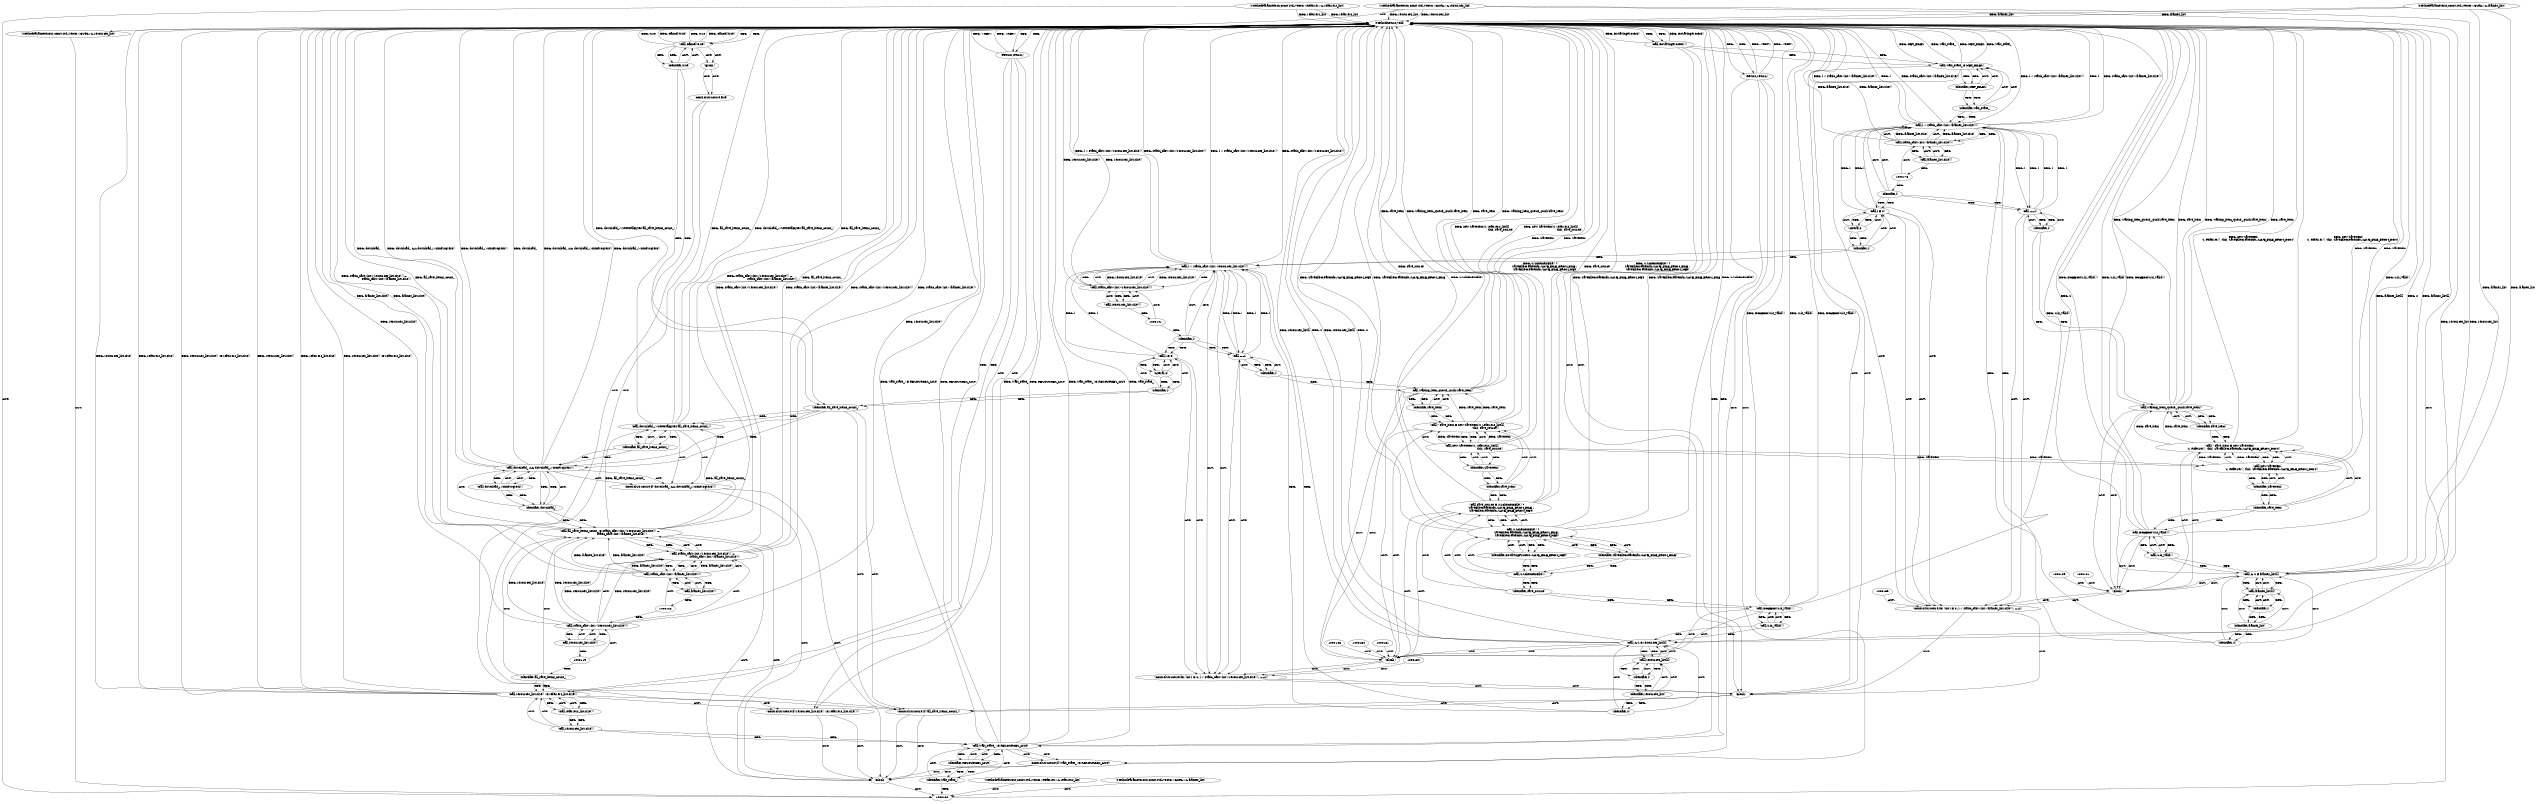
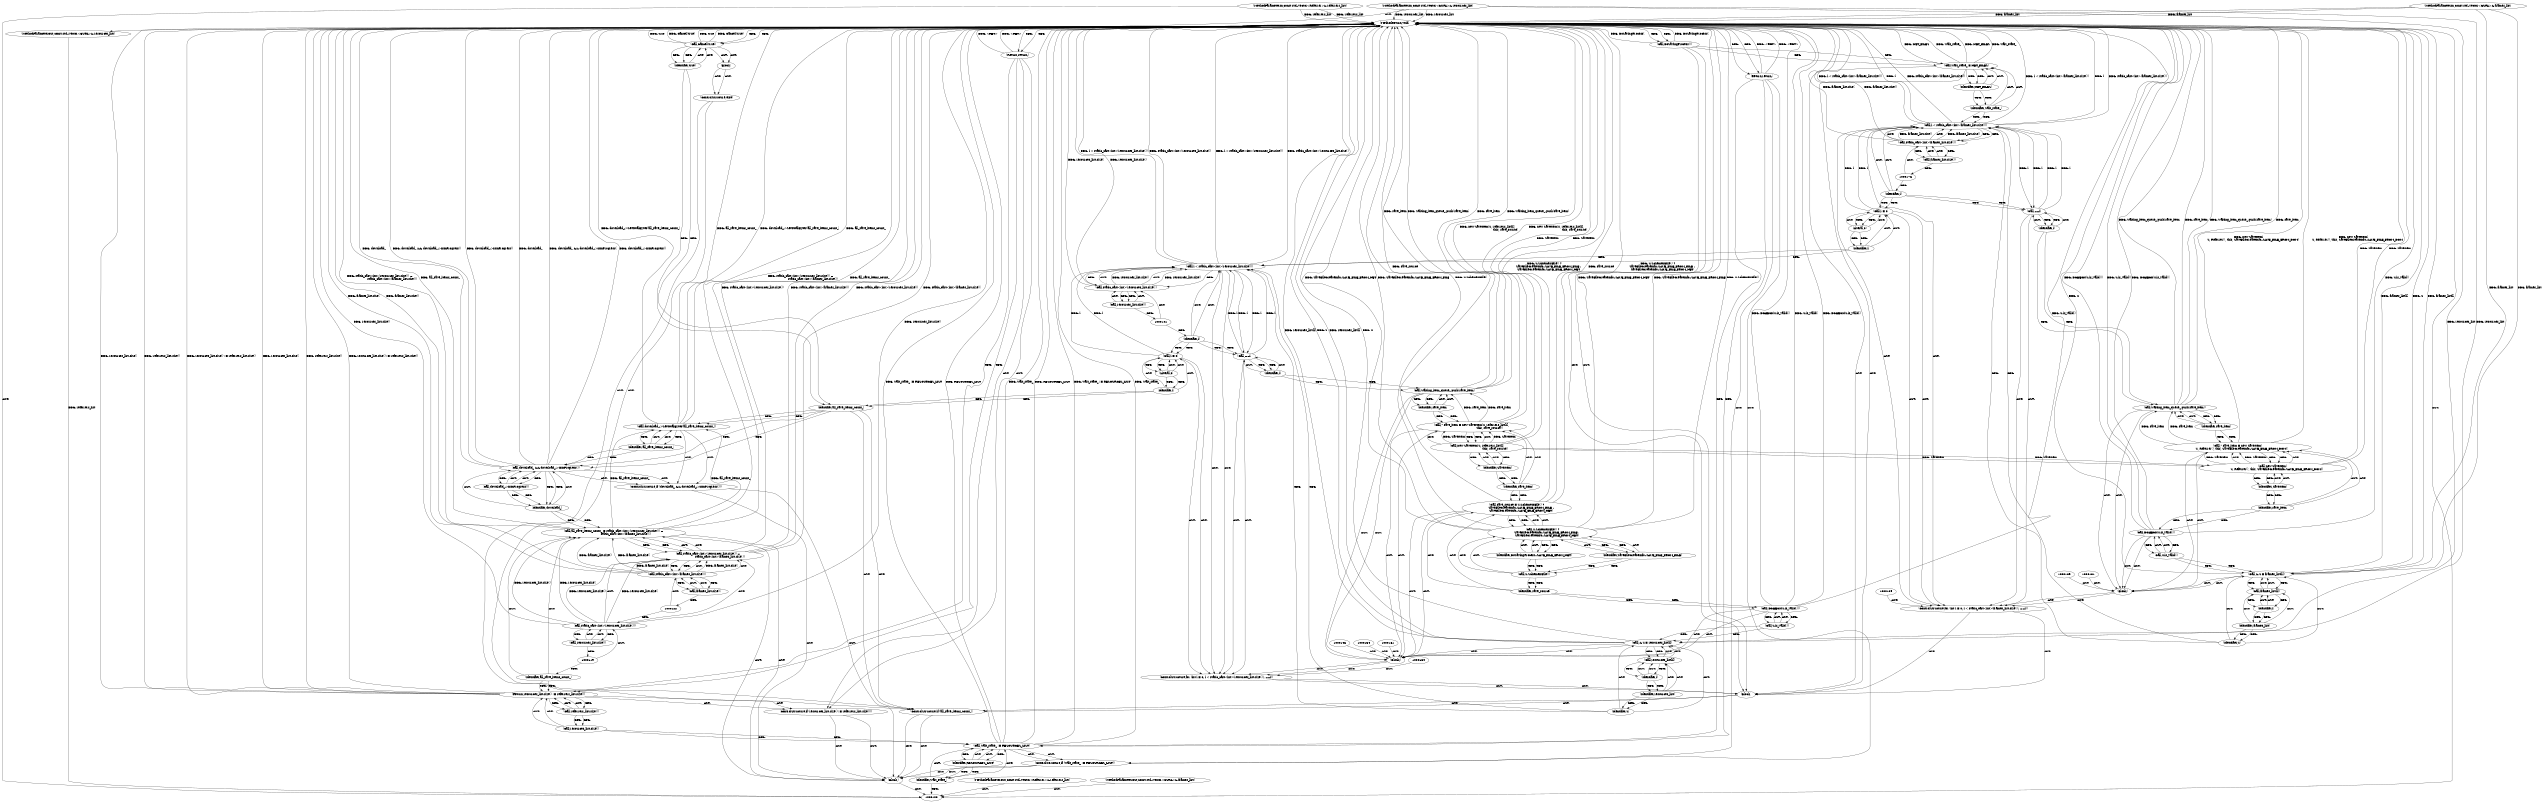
edge "(MethodParameterOut,const std::vector<GURL>& resources_list)" -> "1000100": label "AST: " -> "DDG: referrers_list"
edge "1000100" -> "(MethodReturn,void)": reversed
node "(Call,resources_list.size() != referrers_list.size())": label "(Call,resources_list.size() != referrers_list.size())" -> "(Return,resources_list.size() != referrers_list.size())"
